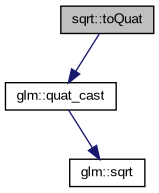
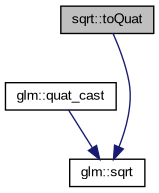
edge "sqrt::toQuat" -> "glm::quat_cast": now "sqrt::toQuat" -> "glm::sqrt"
